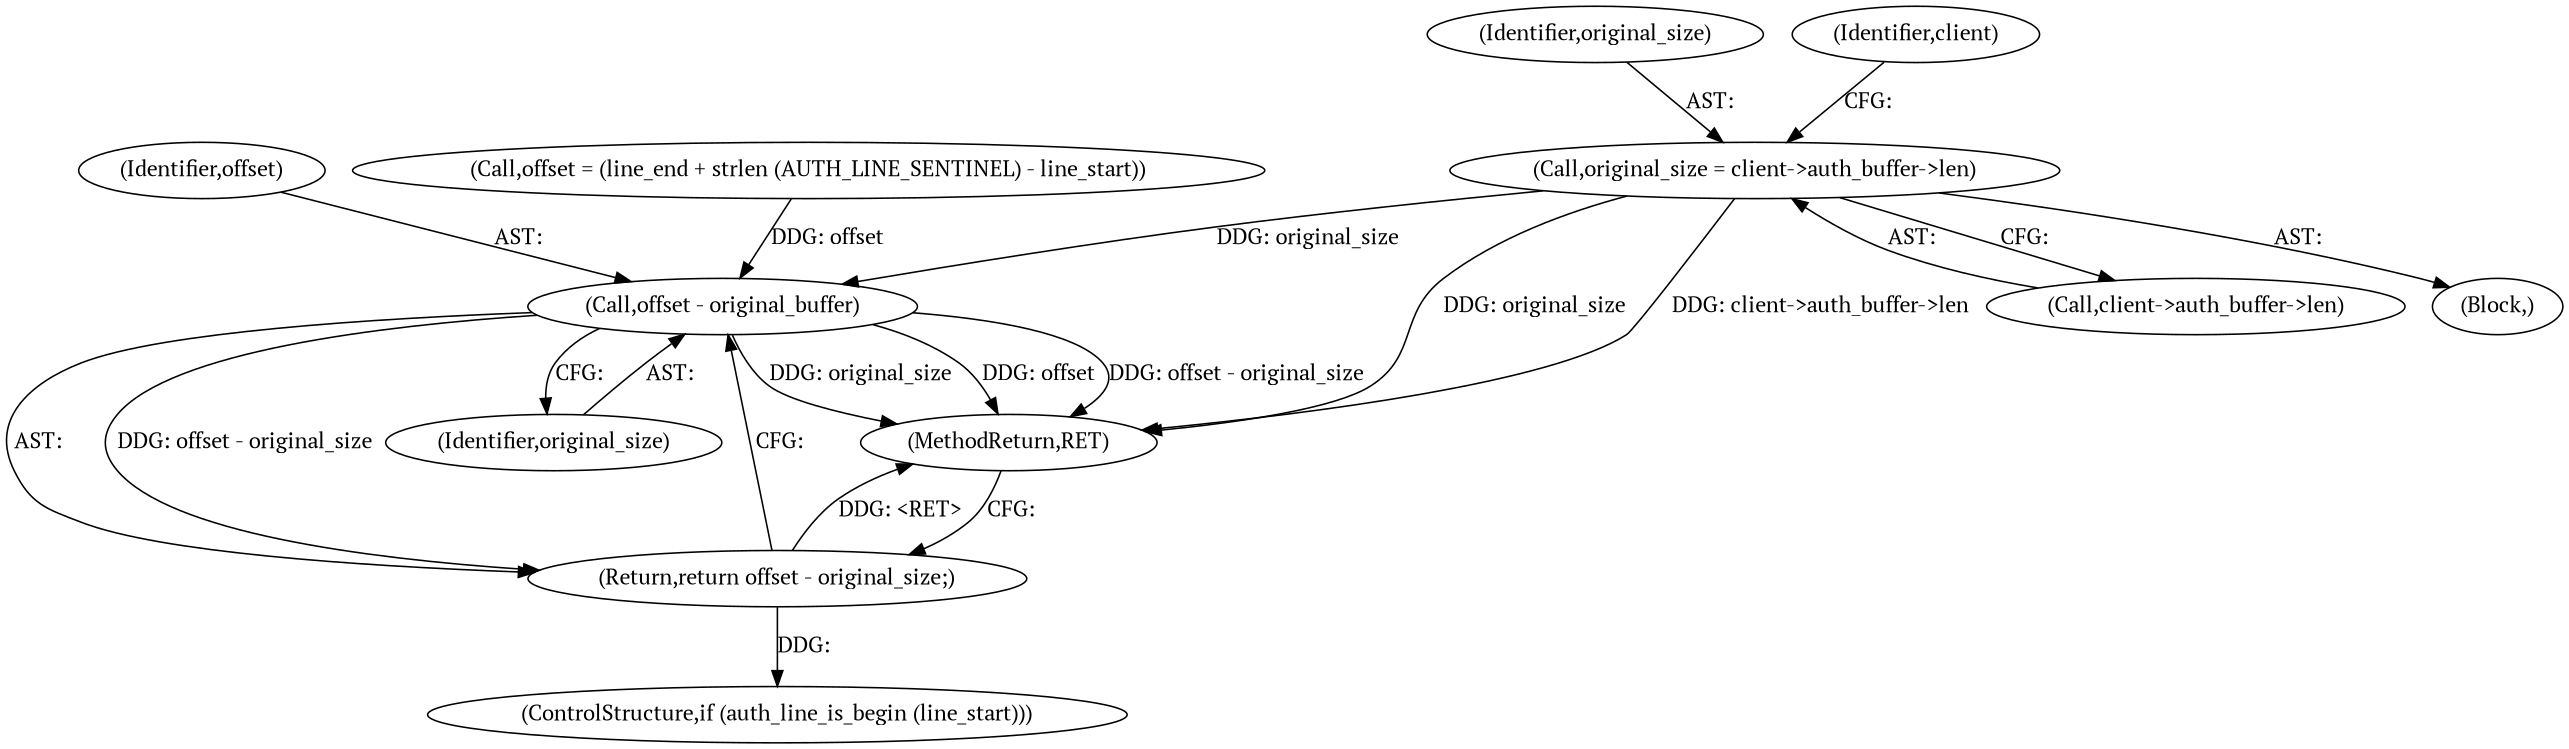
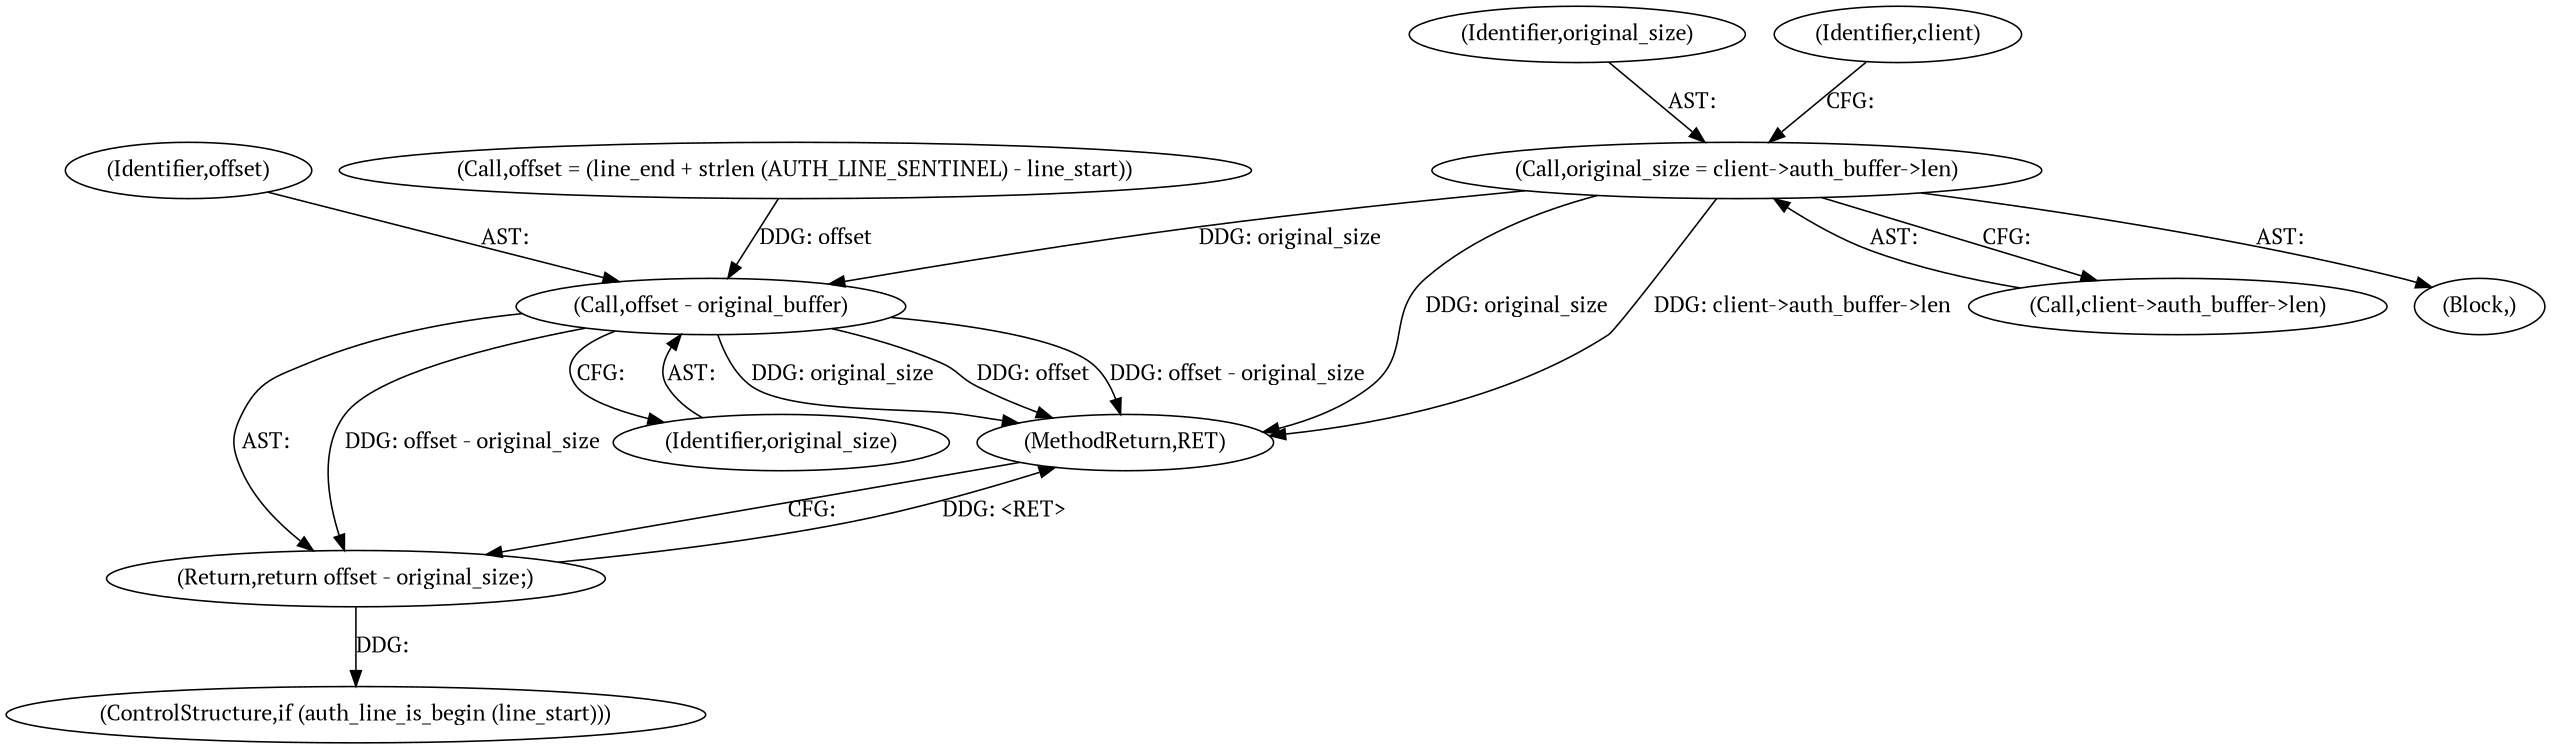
edge "(Return,return offset - original_size;)" -> "(Call,offset - original_buffer)": removed, label "CFG:"
